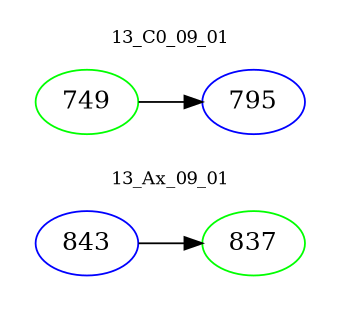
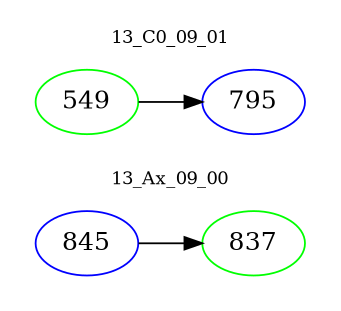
node "749": label "749" -> "549"
cluster "13_Ax_09_01": label "13_Ax_09_01" -> "13_Ax_09_00"
node "843": label "843" -> "845"
